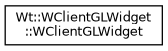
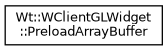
node "Wt::WClientGLWidget ::WClientGLWidget": label "Wt::WClientGLWidget ::WClientGLWidget" -> "Wt::WClientGLWidget ::PreloadArrayBuffer"
